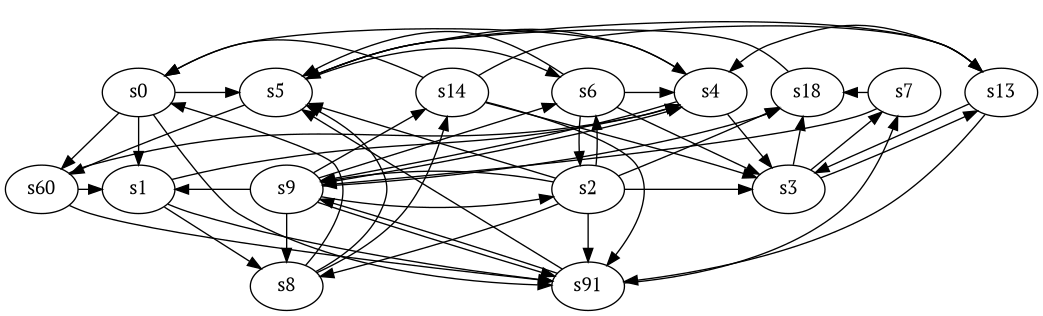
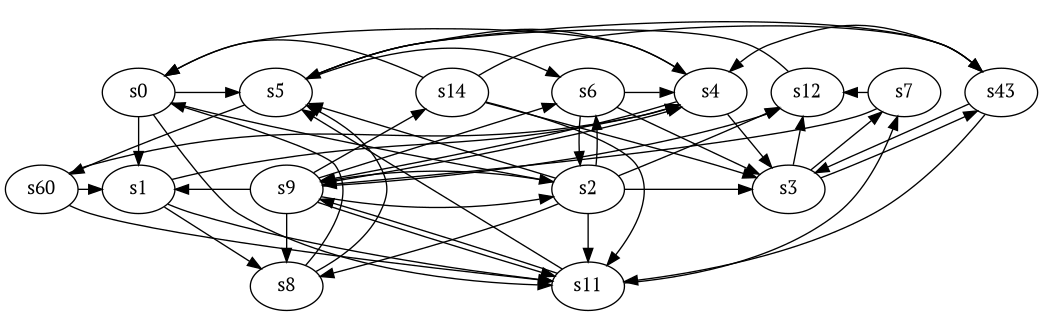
edge "s6" -> "s5": removed
node "s18": label "s18" -> "s12"
node "s13": label "s13" -> "s43"
edge "s0" -> "s60": now "s0" -> "s2"
edge "s8" -> "s14": removed
node "s91": label "s91" -> "s11"
